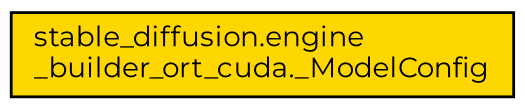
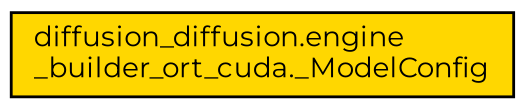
node "stable_diffusion.engine _builder_ort_cuda._ModelConfig": label "stable_diffusion.engine _builder_ort_cuda._ModelConfig" -> "diffusion_diffusion.engine _builder_ort_cuda._ModelConfig"
